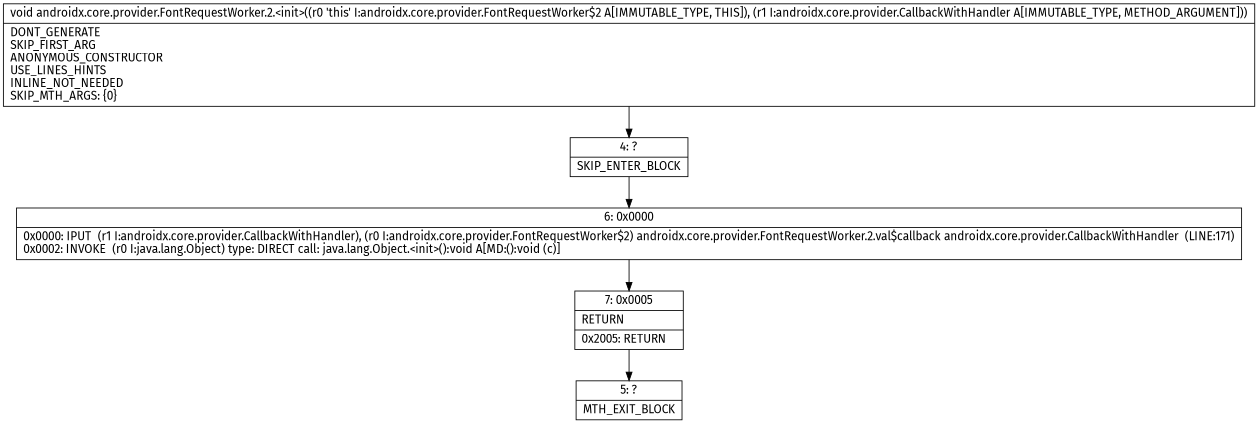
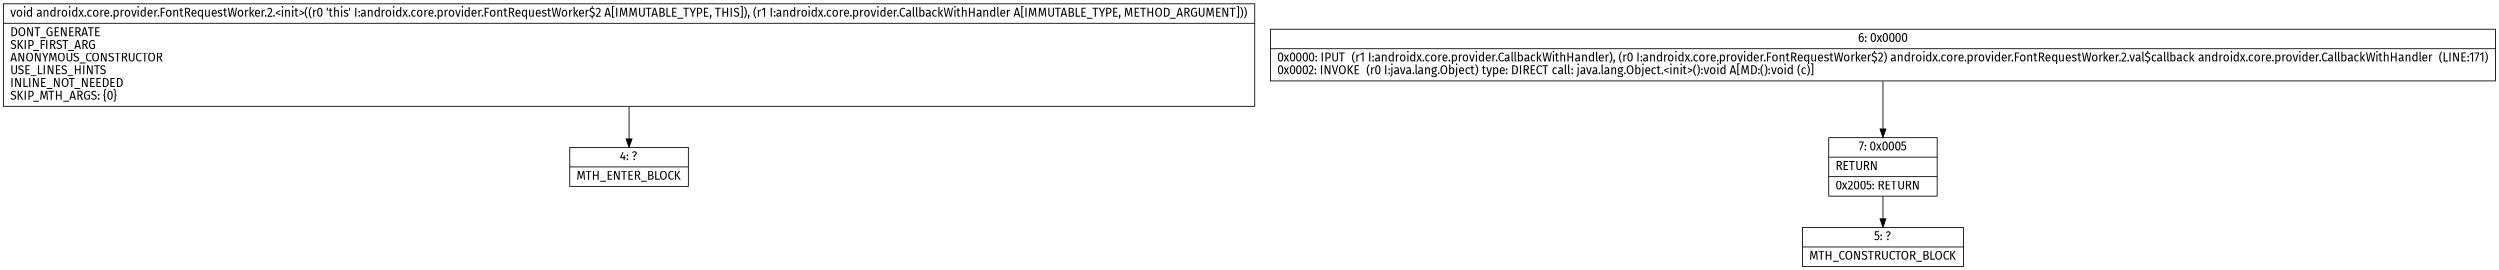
node "4: ?": text "SKIP_ENTER_BLOCK" -> "MTH_ENTER_BLOCK"
edge "4: ?" -> "6: 0x0000": removed
node "5: ?": text "MTH_EXIT_BLOCK" -> "MTH_CONSTRUCTOR_BLOCK"
